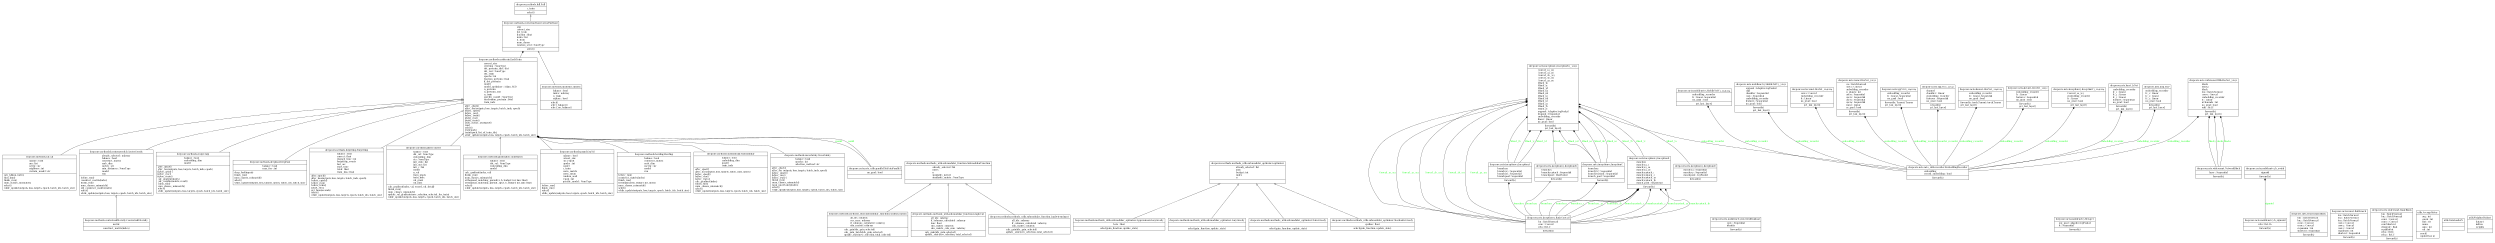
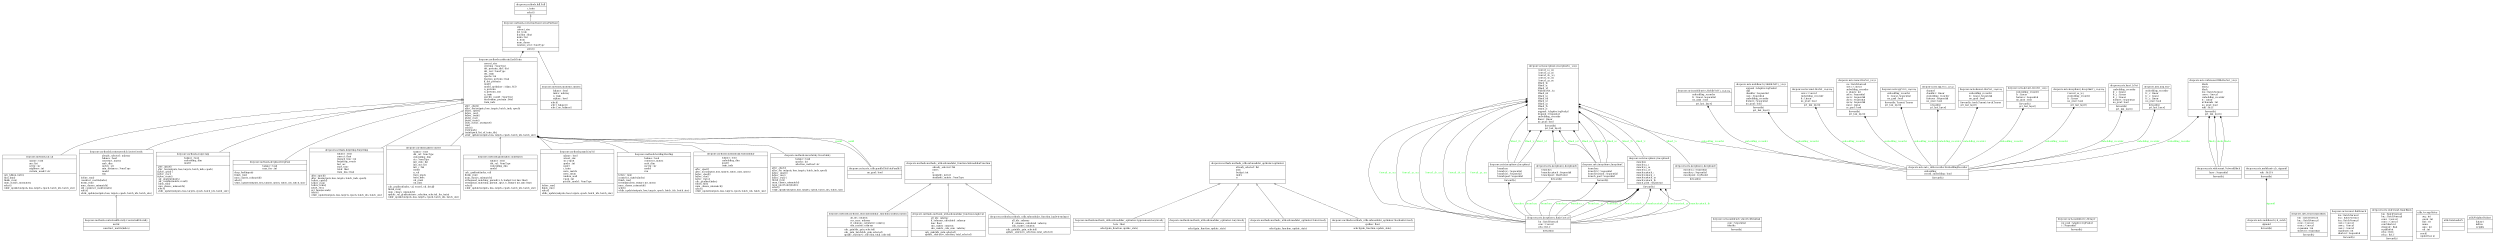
node "deepcore.nets.inceptionv3.InceptionV3_32x32": text "Mixed_6a" -> "WideResNet_6a"
edge "deepcore.nets.nets_utils.recorder.EmbeddingRecorder" -> "deepcore.nets.vgg.VGG_32x32": label "recorder_recorder" -> "embedding_recorder"
edge "deepcore.nets.mobilenetv3.h_sigmoid" -> "deepcore.nets.mobilenetv3.h_swish": reversed
